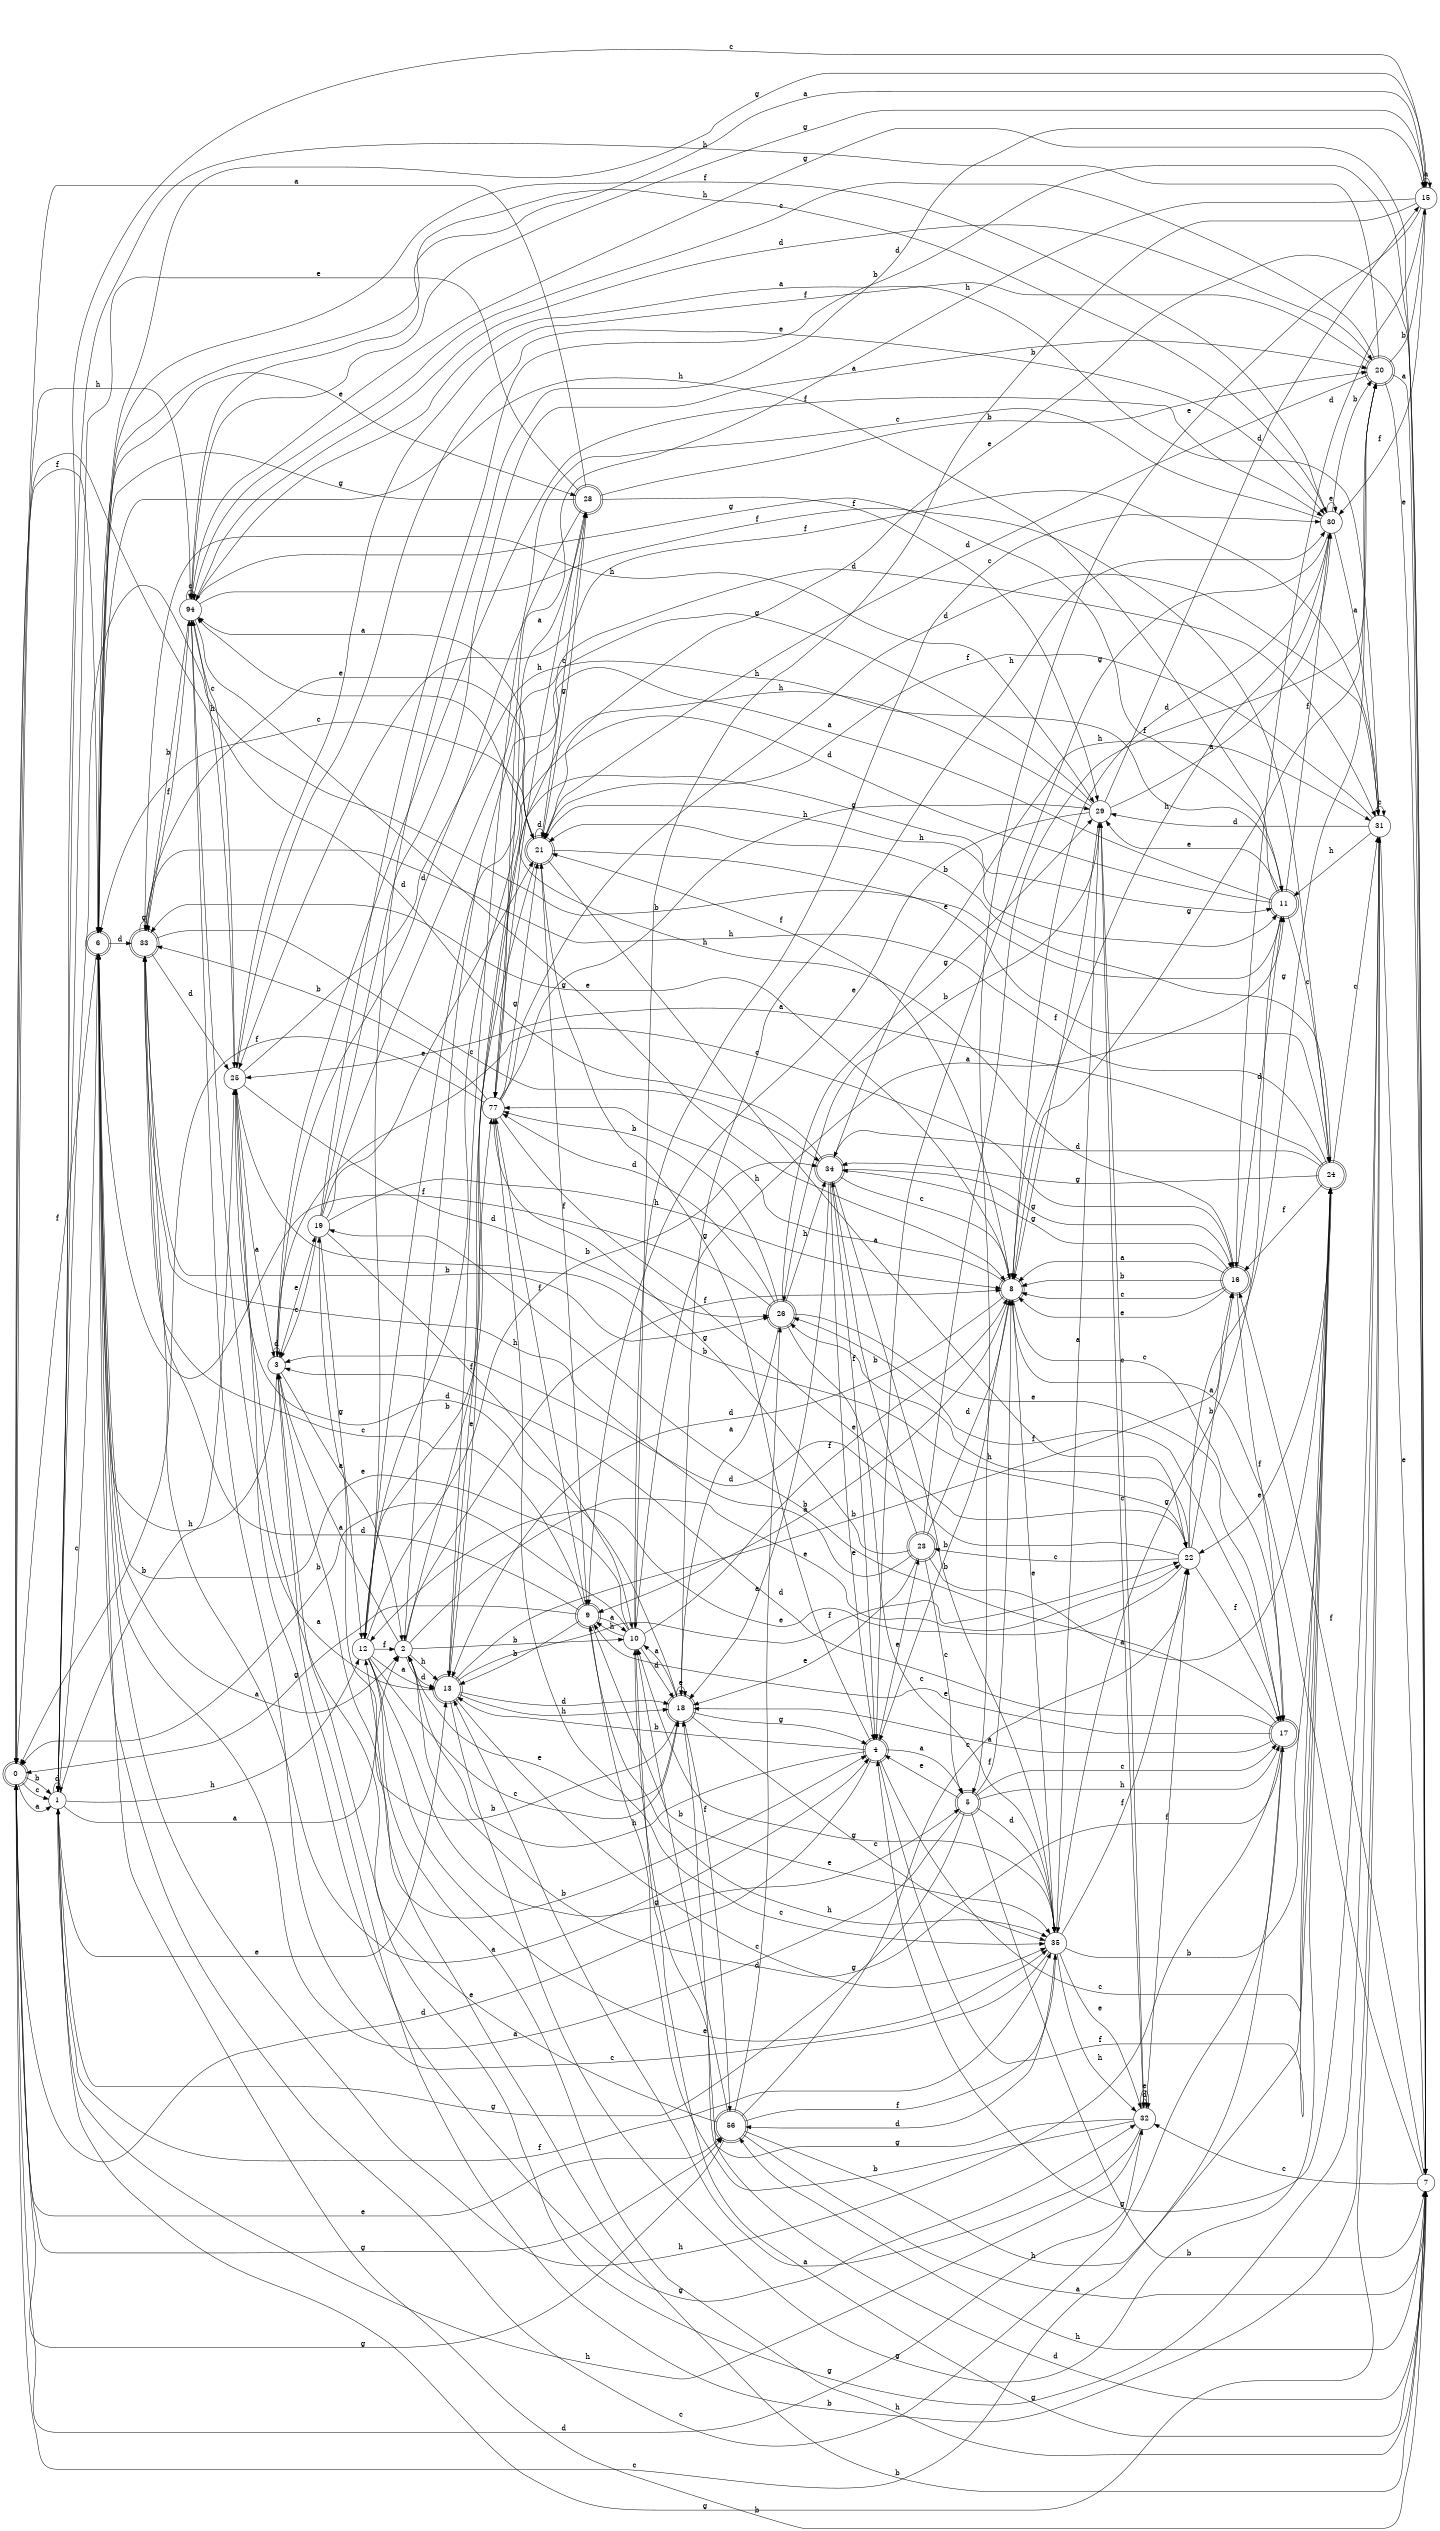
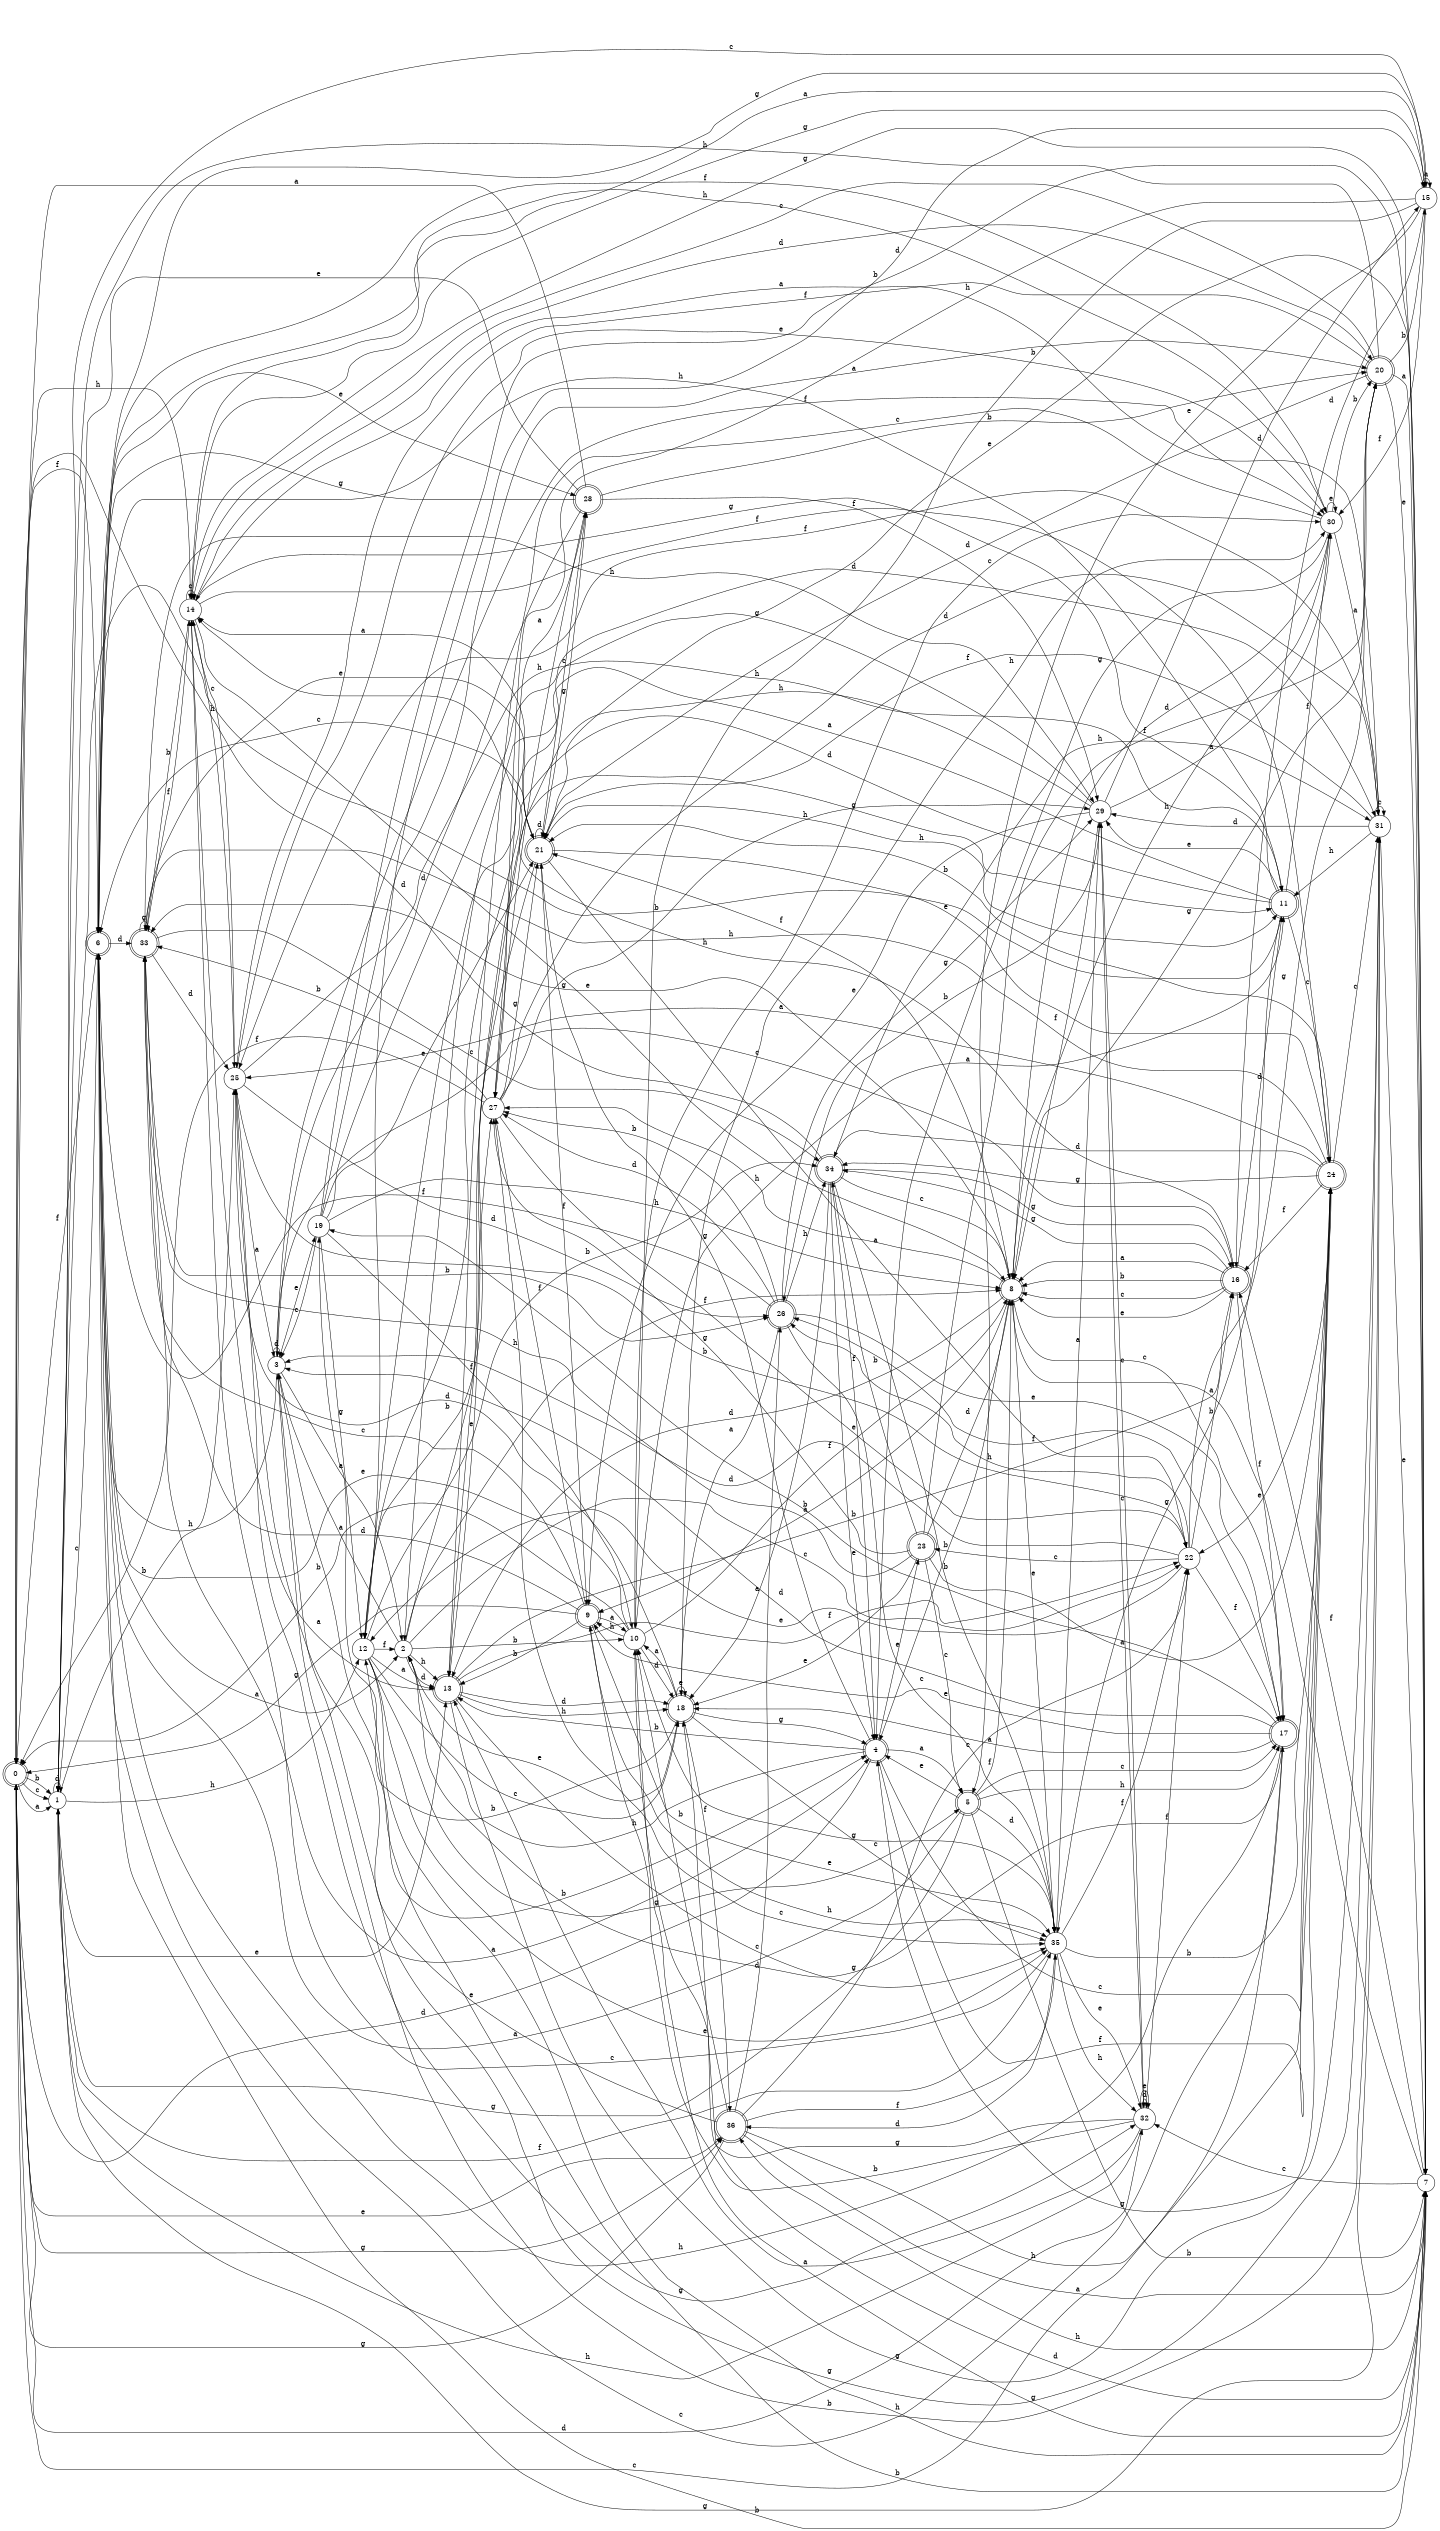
node "94": label "94" -> "14"
node "77": label "77" -> "27"
edge "2" -> "22": label "e" -> "c"
edge "1" -> "2": removed, label "a"
node "56": label "56" -> "36"
